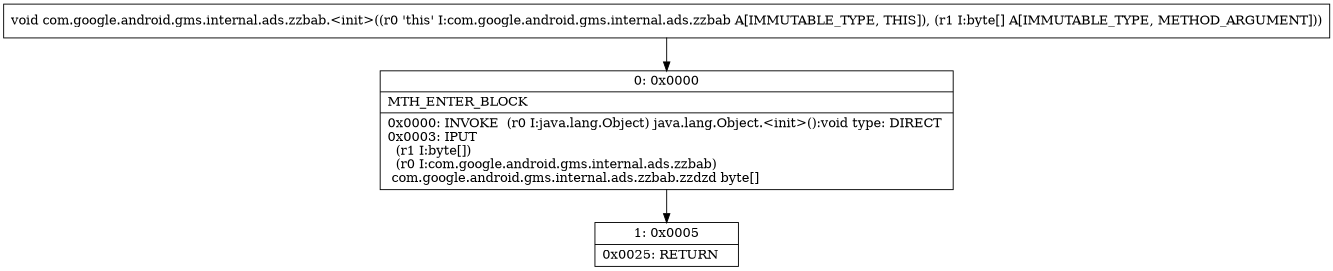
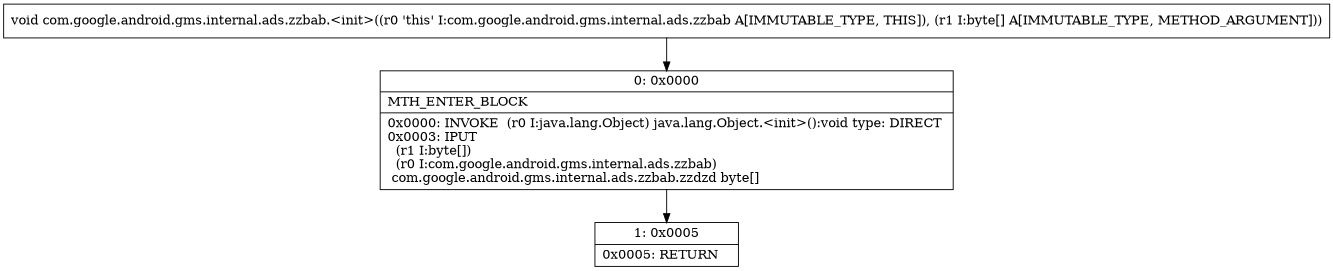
node "1: 0x0005": text "0x0025: RETURN" -> "0x0005: RETURN"
